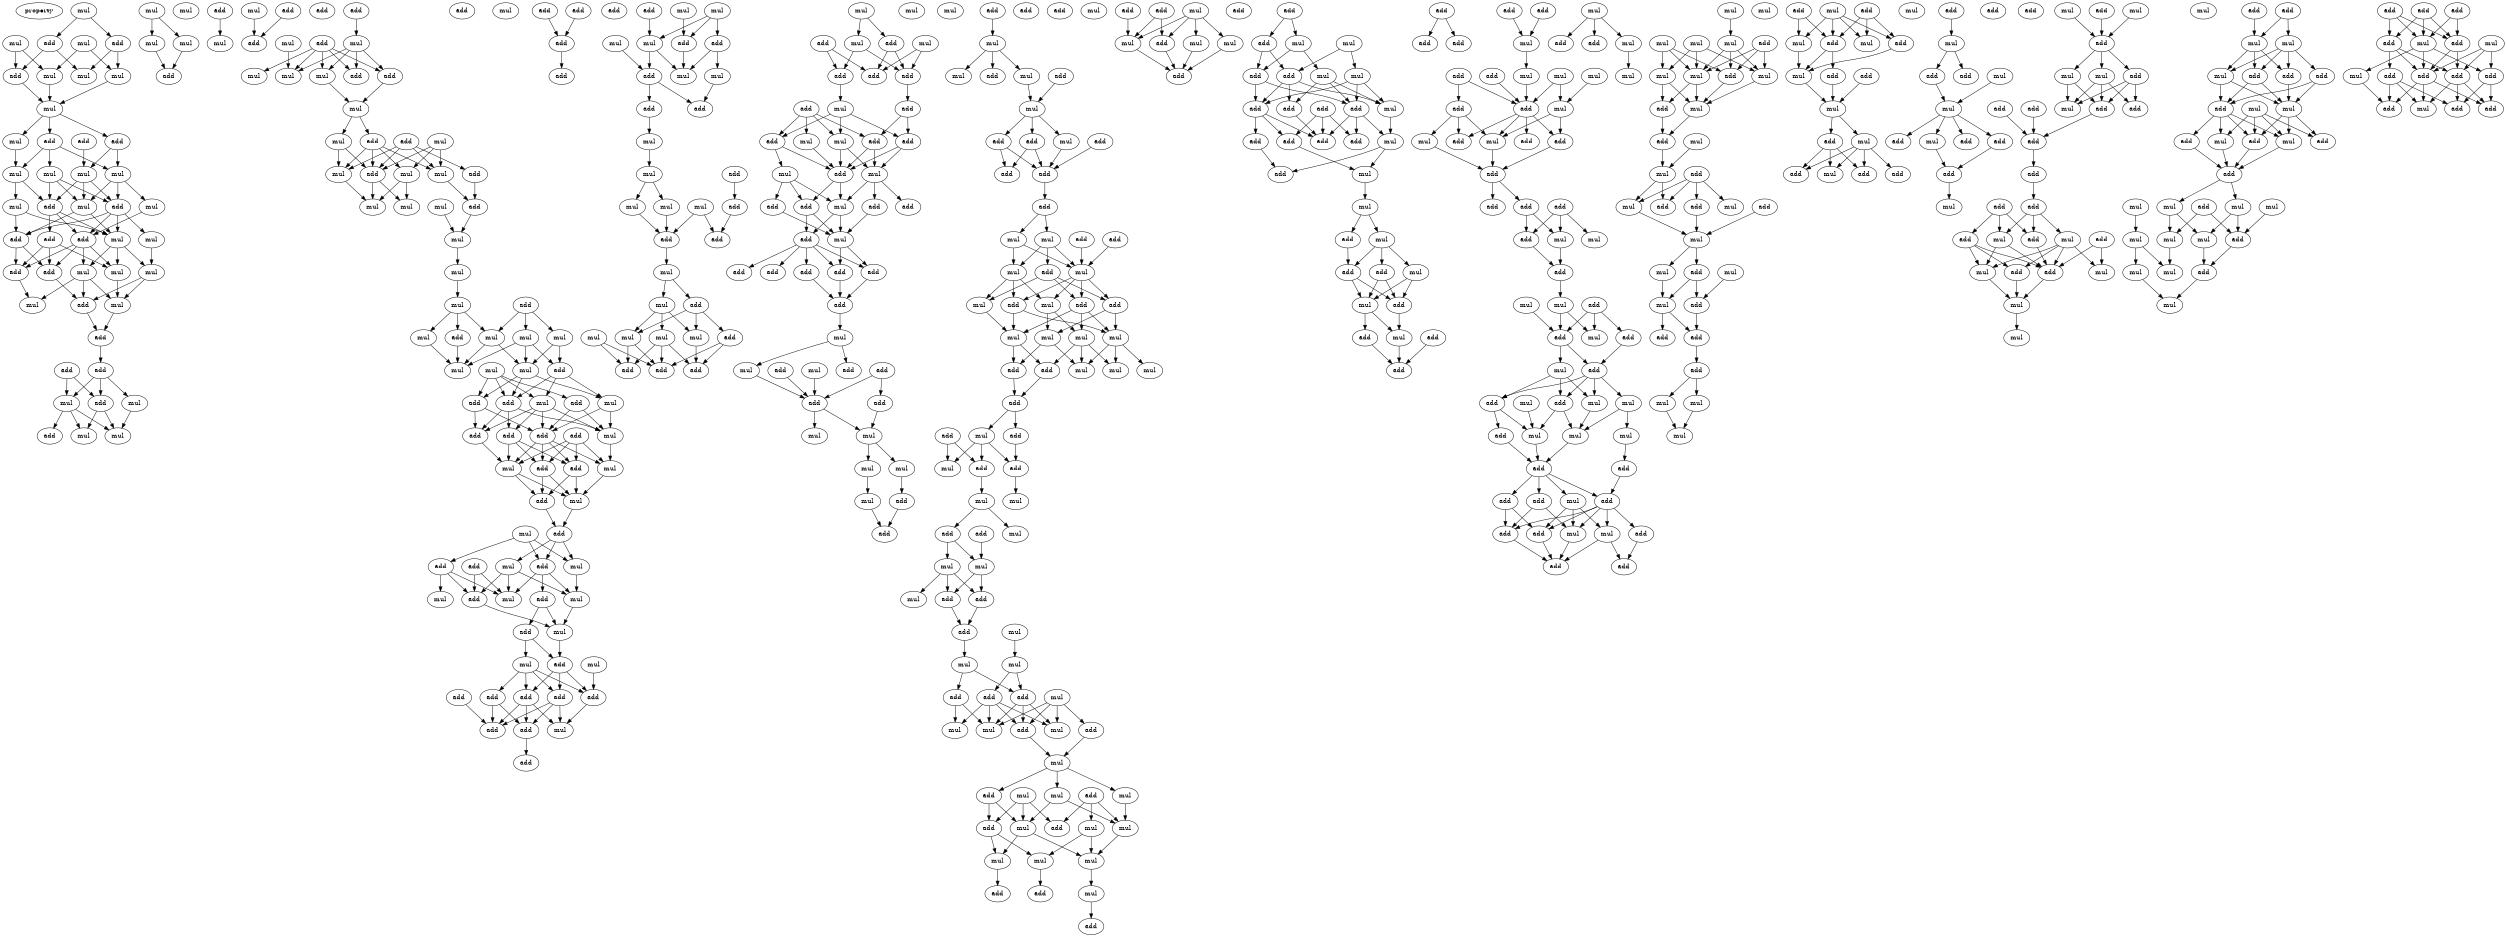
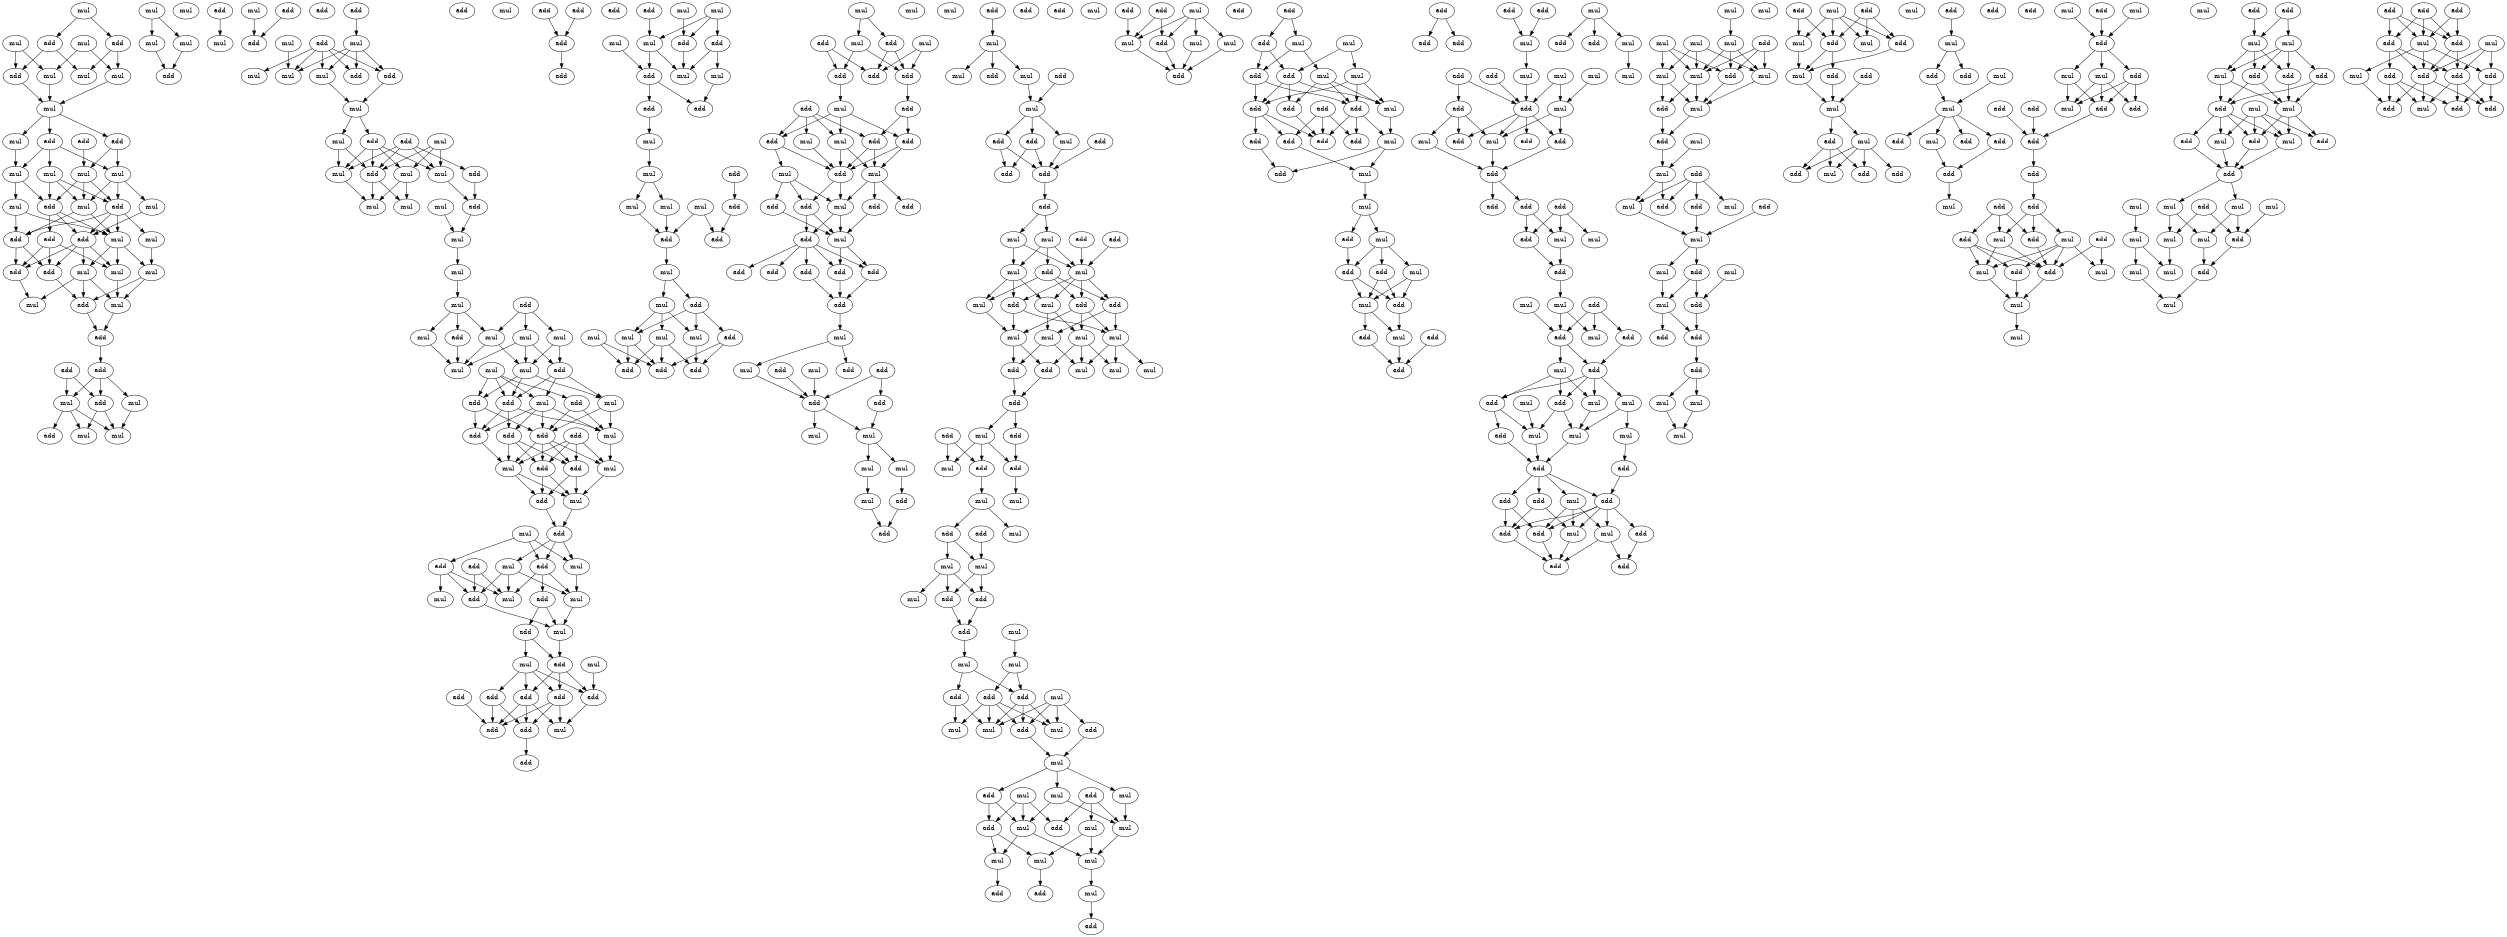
node "property": removed
